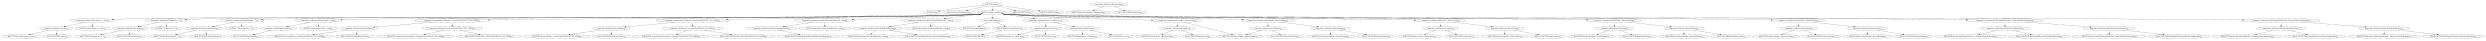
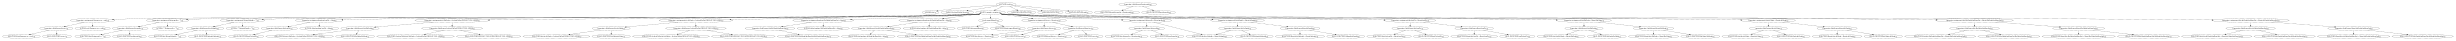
edge "(IDENTIFIER,fileset,super(fileset);)" -> "(MODIFIER,CONSTRUCTOR)": now "(METHOD,<init>)" -> "(MODIFIER,CONSTRUCTOR)"
